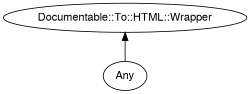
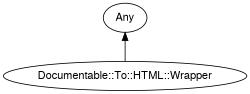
edge "Any" -> "Documentable::To::HTML::Wrapper": reversed
